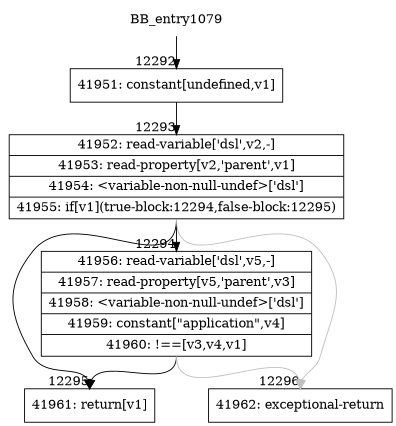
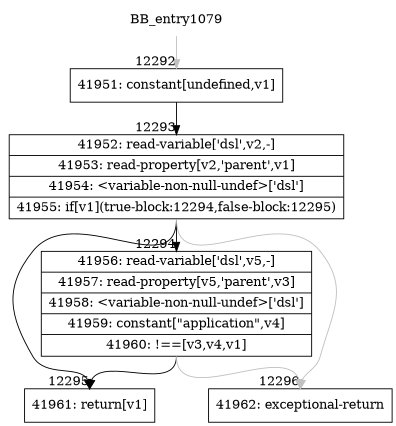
edge "BB_entry1079" -> "41951: constant[undefined,v1]": color black -> gray
